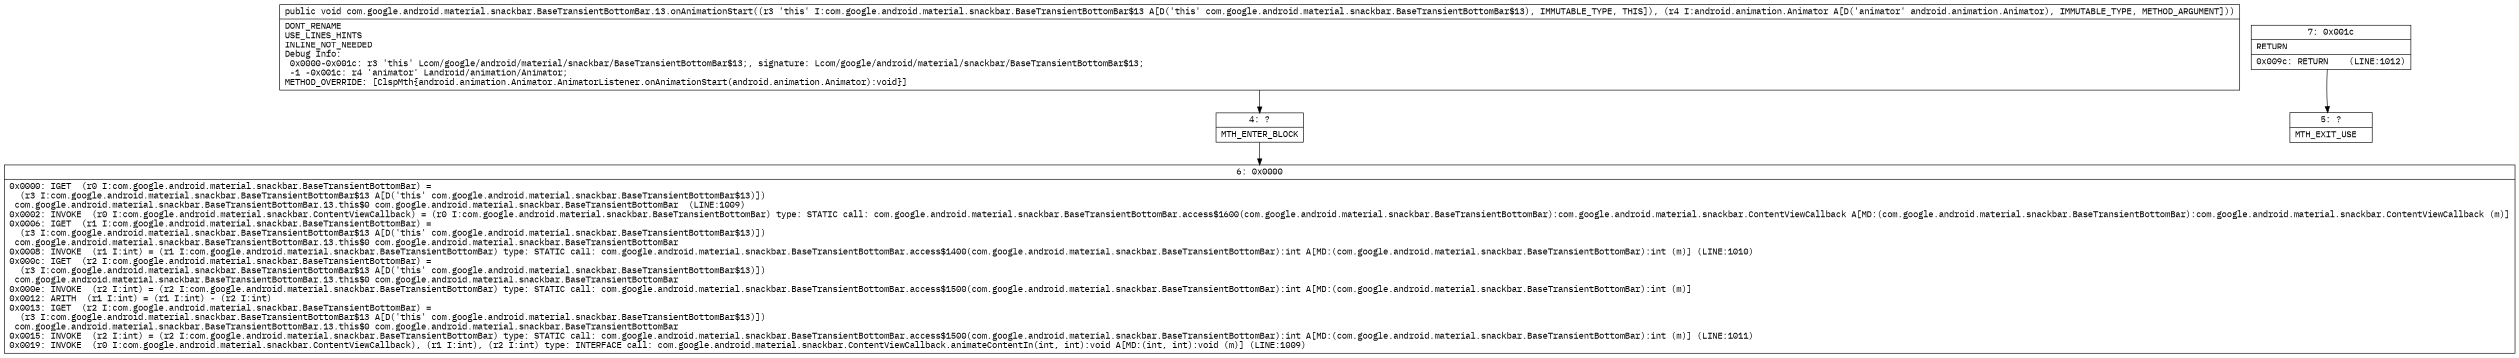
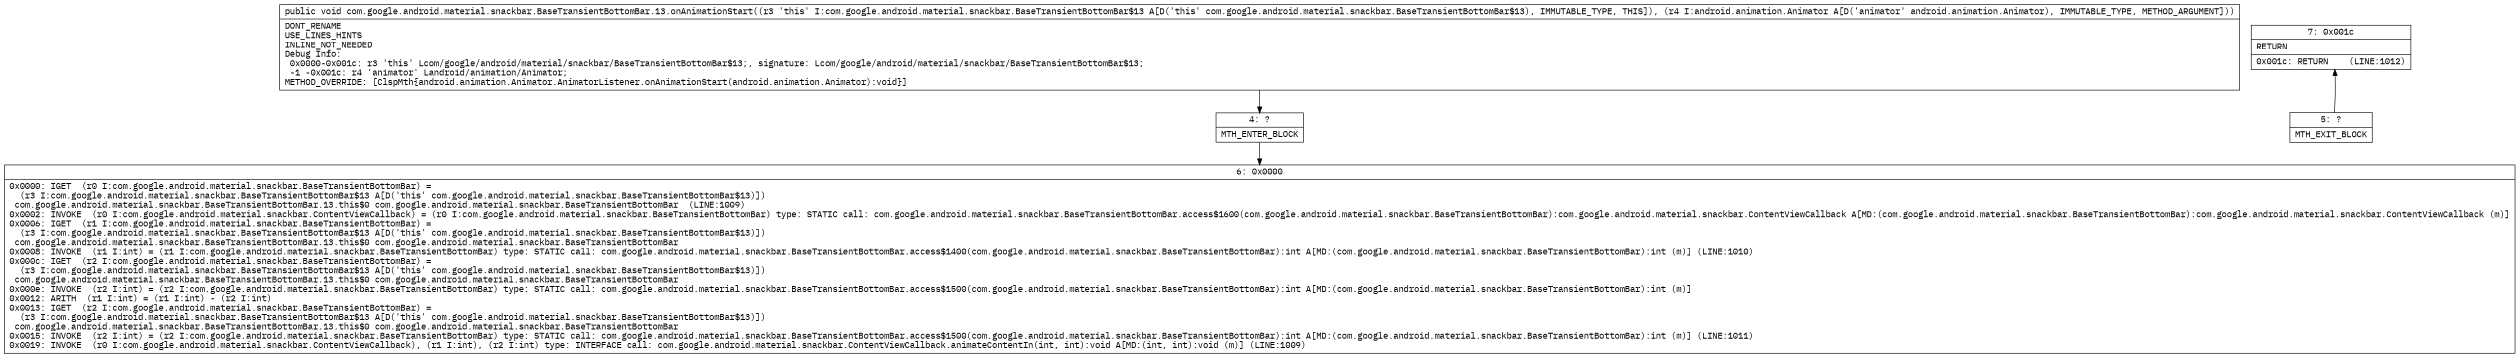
node "7: 0x001c": text "0x009c: RETURN    (LINE:1012)" -> "0x001c: RETURN    (LINE:1012)"
edge "7: 0x001c" -> "5: ?": reversed
node "5: ?": text "MTH_EXIT_USE" -> "MTH_EXIT_BLOCK"
